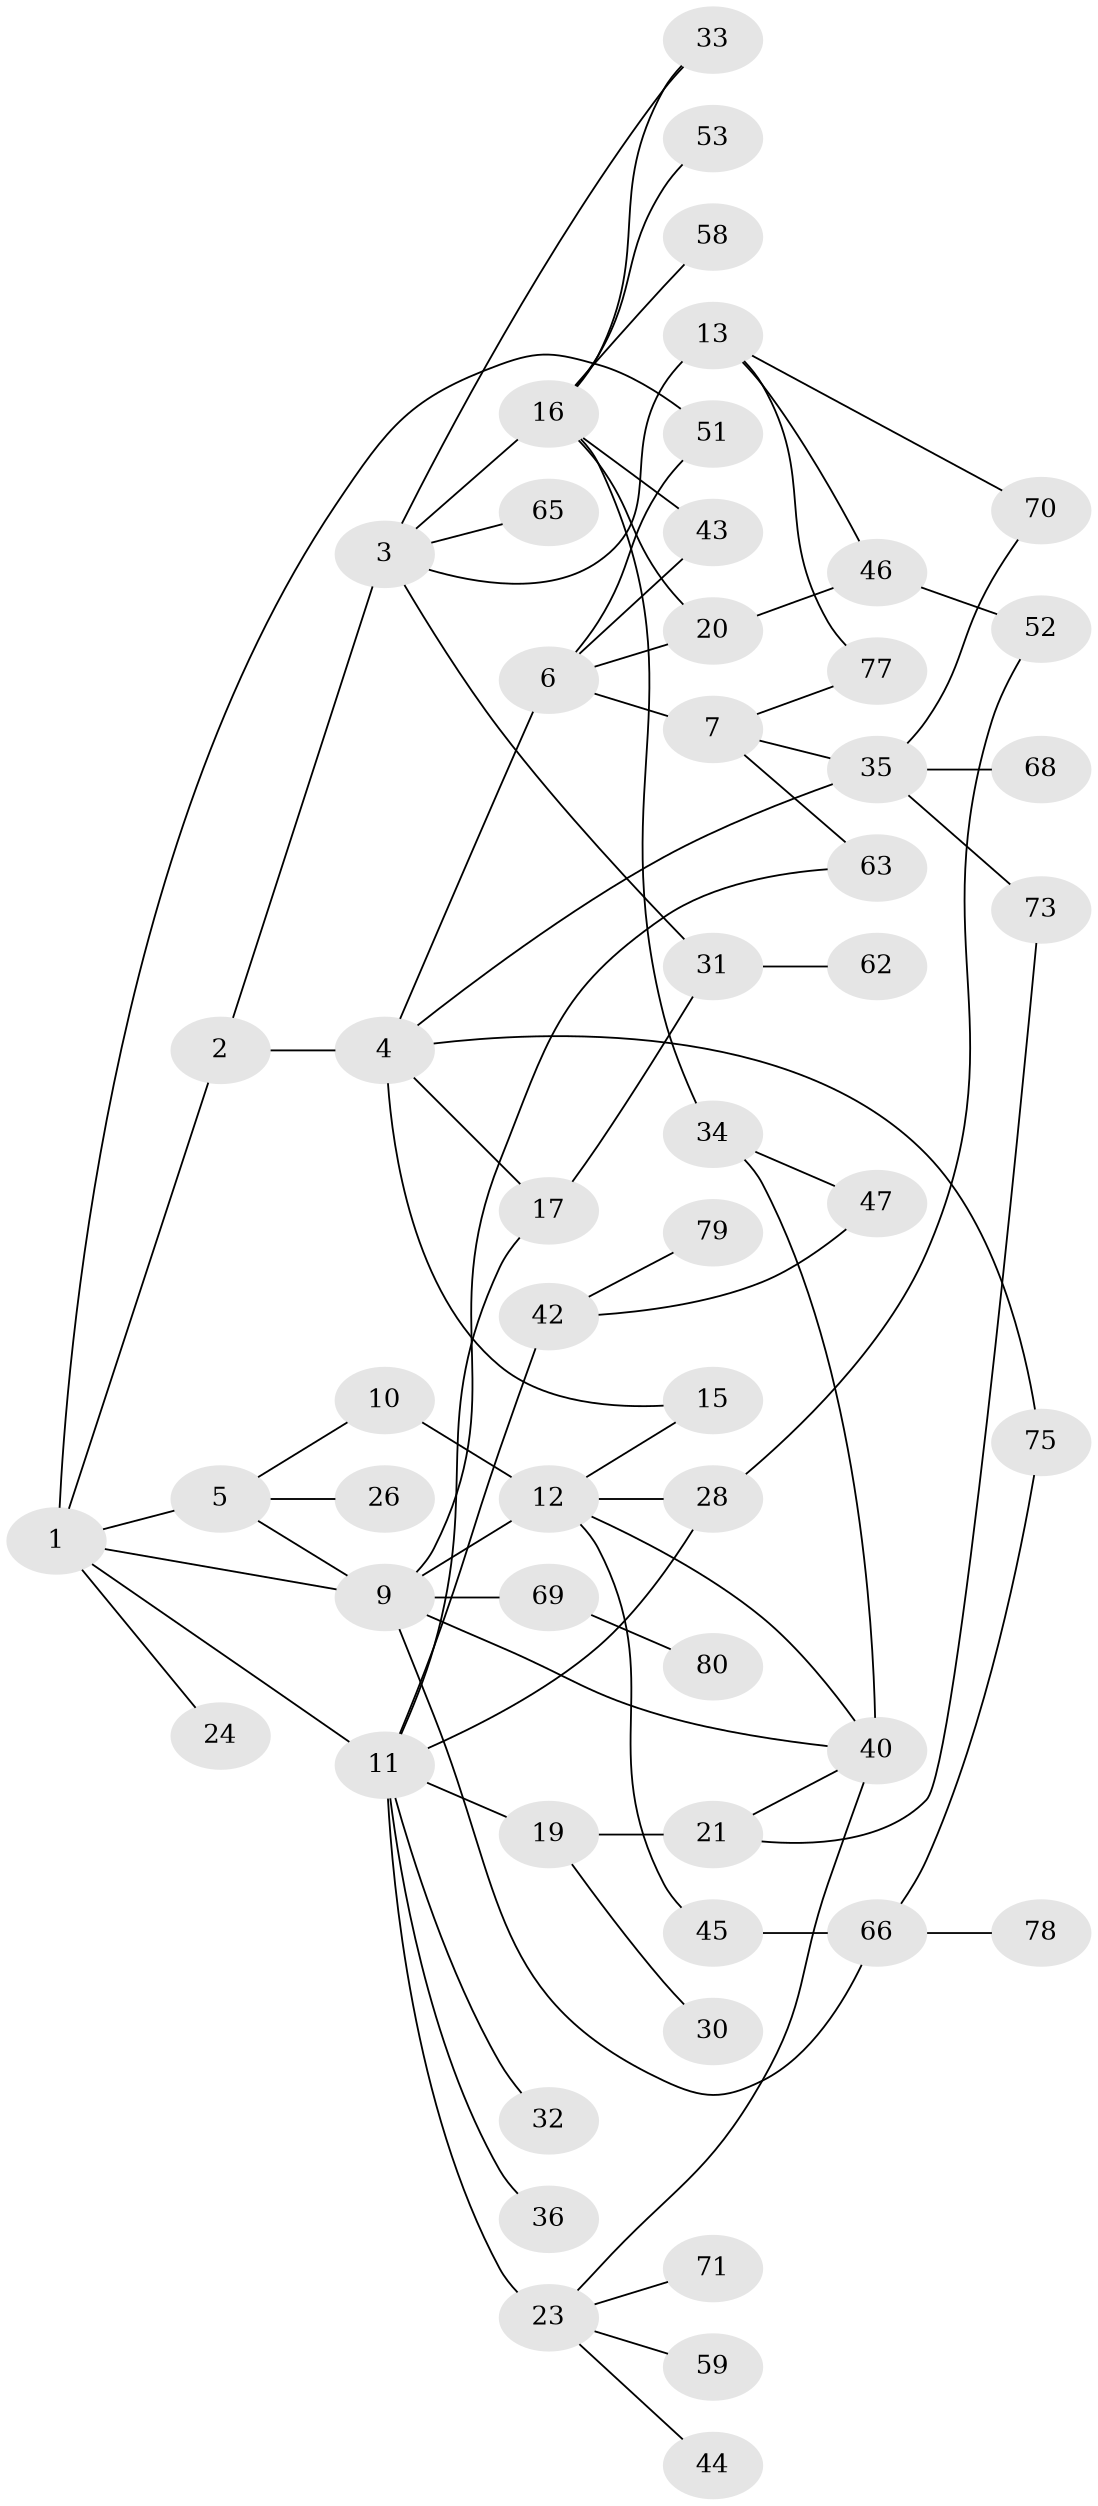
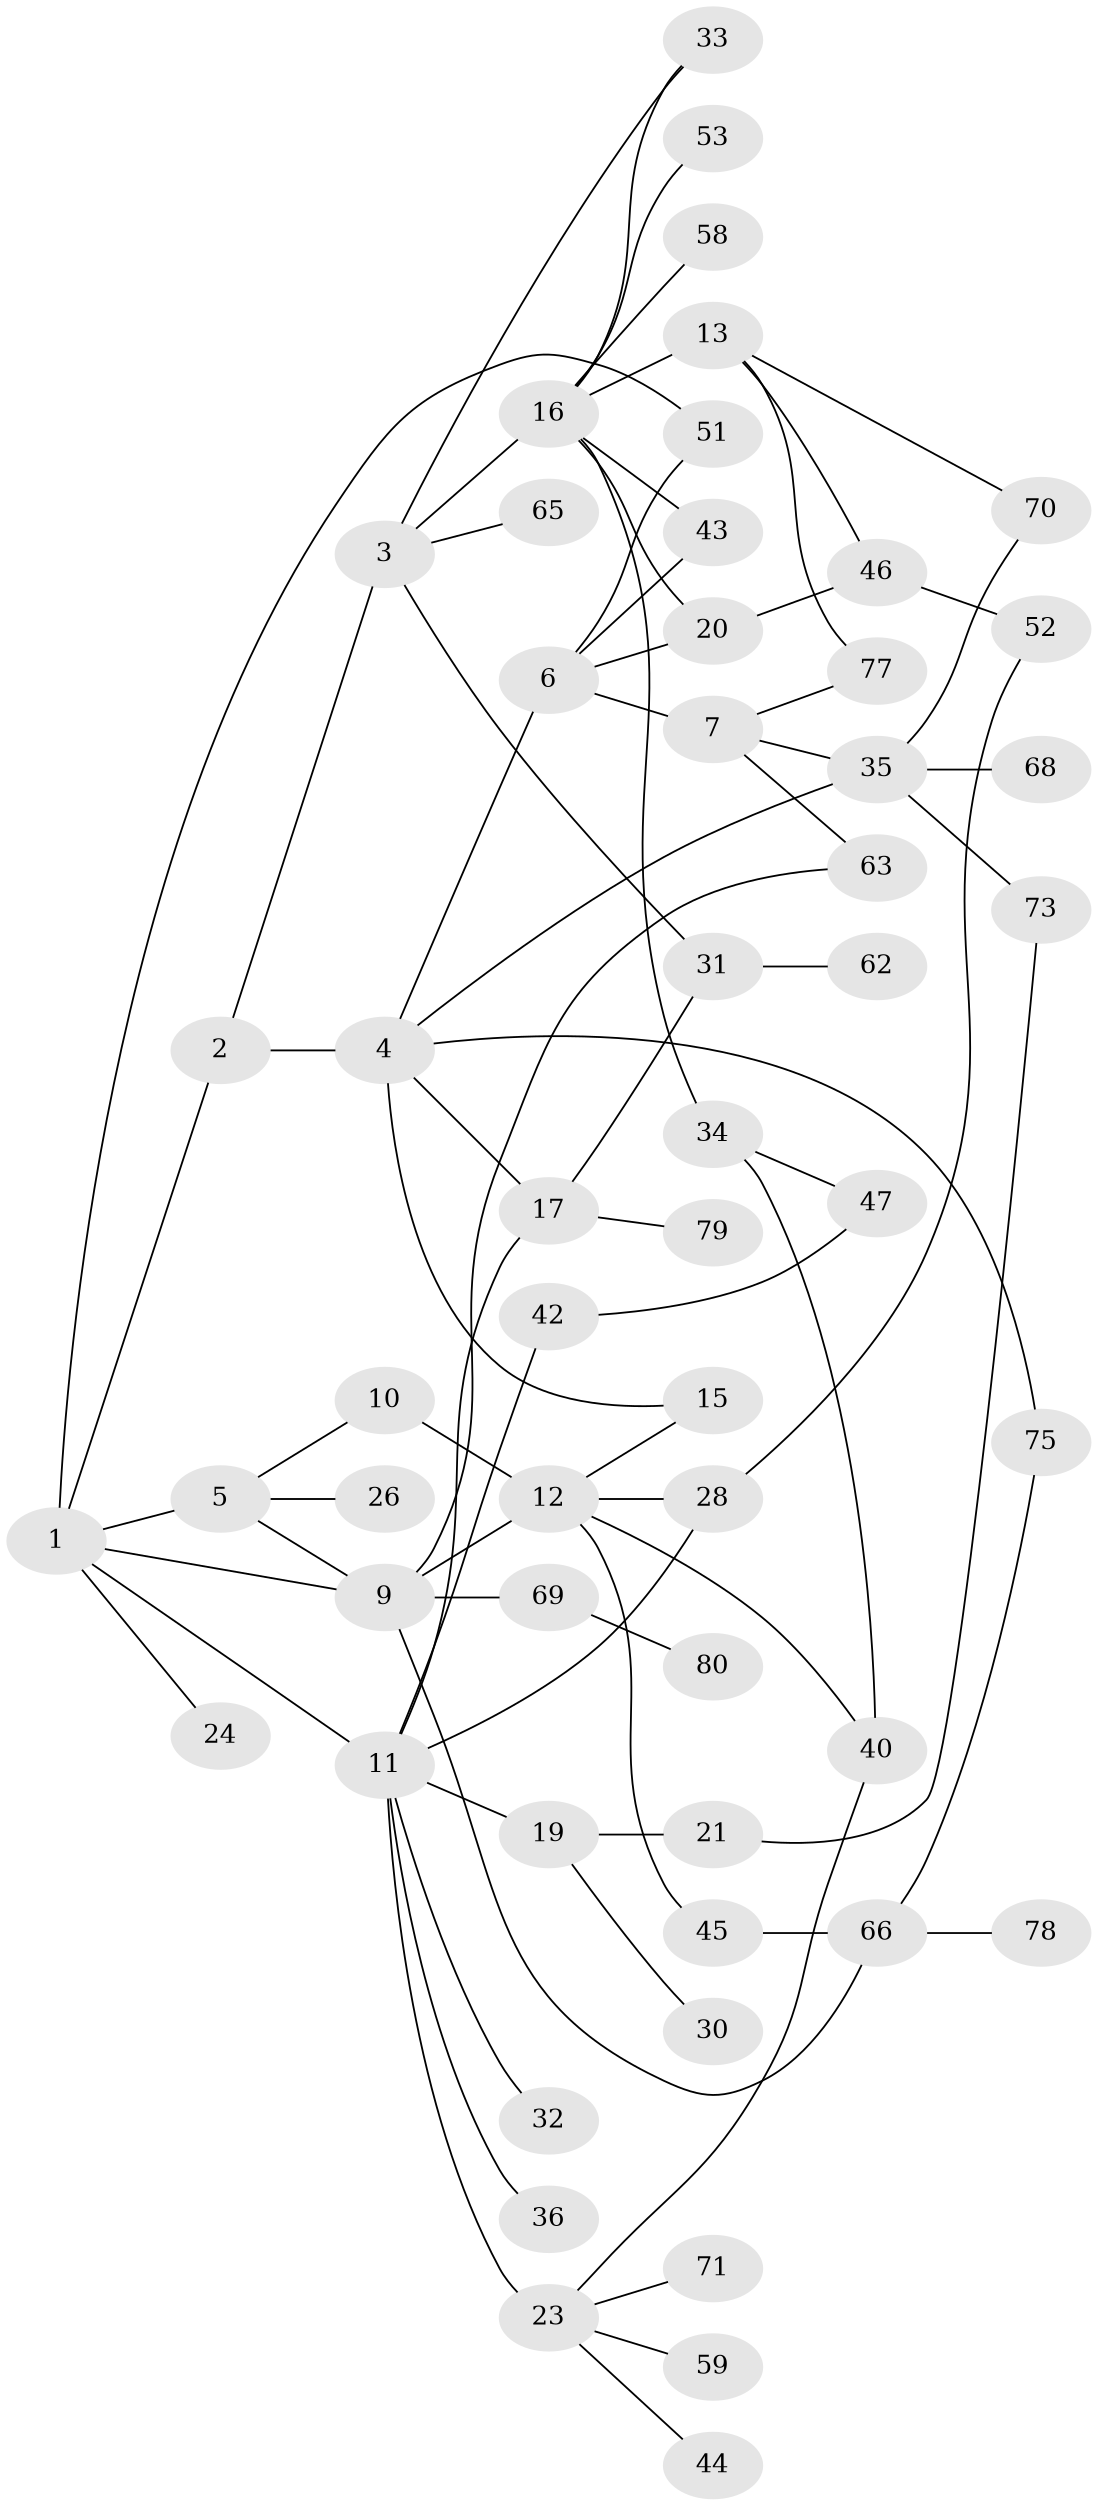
edge "13" -- "3": now "13" -- "16"
edge "79" -- "42": now "79" -- "17"
edge "9" -- "40": removed
edge "40" -- "21": removed
